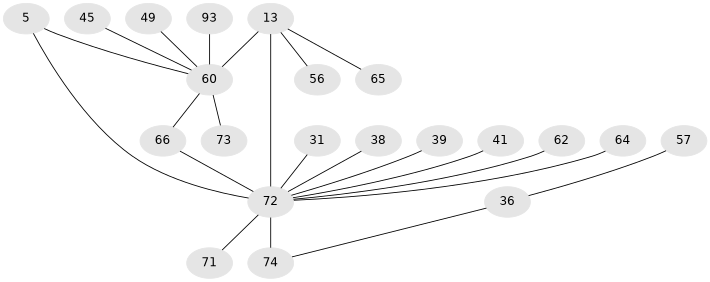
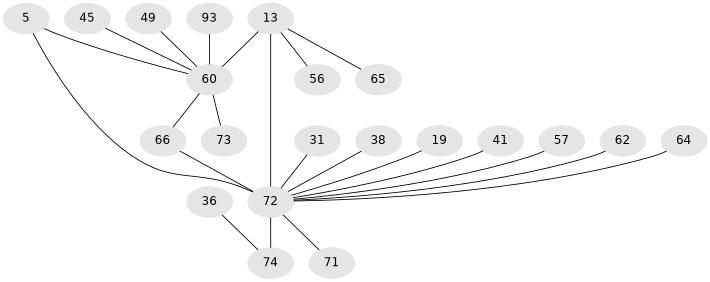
node "39": label "39" -> "19"
edge "57" -- "36": now "57" -- "72"
